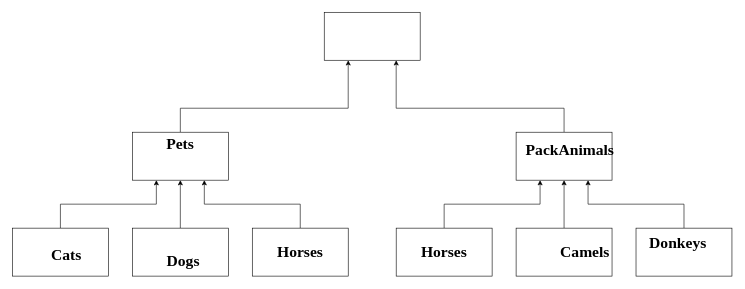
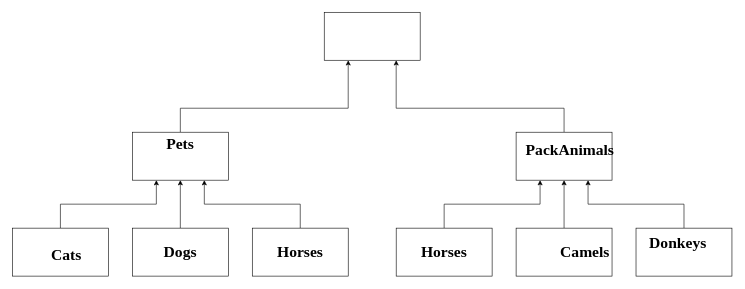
node "Dogs": moved (183, 261) -> (180, 252)
